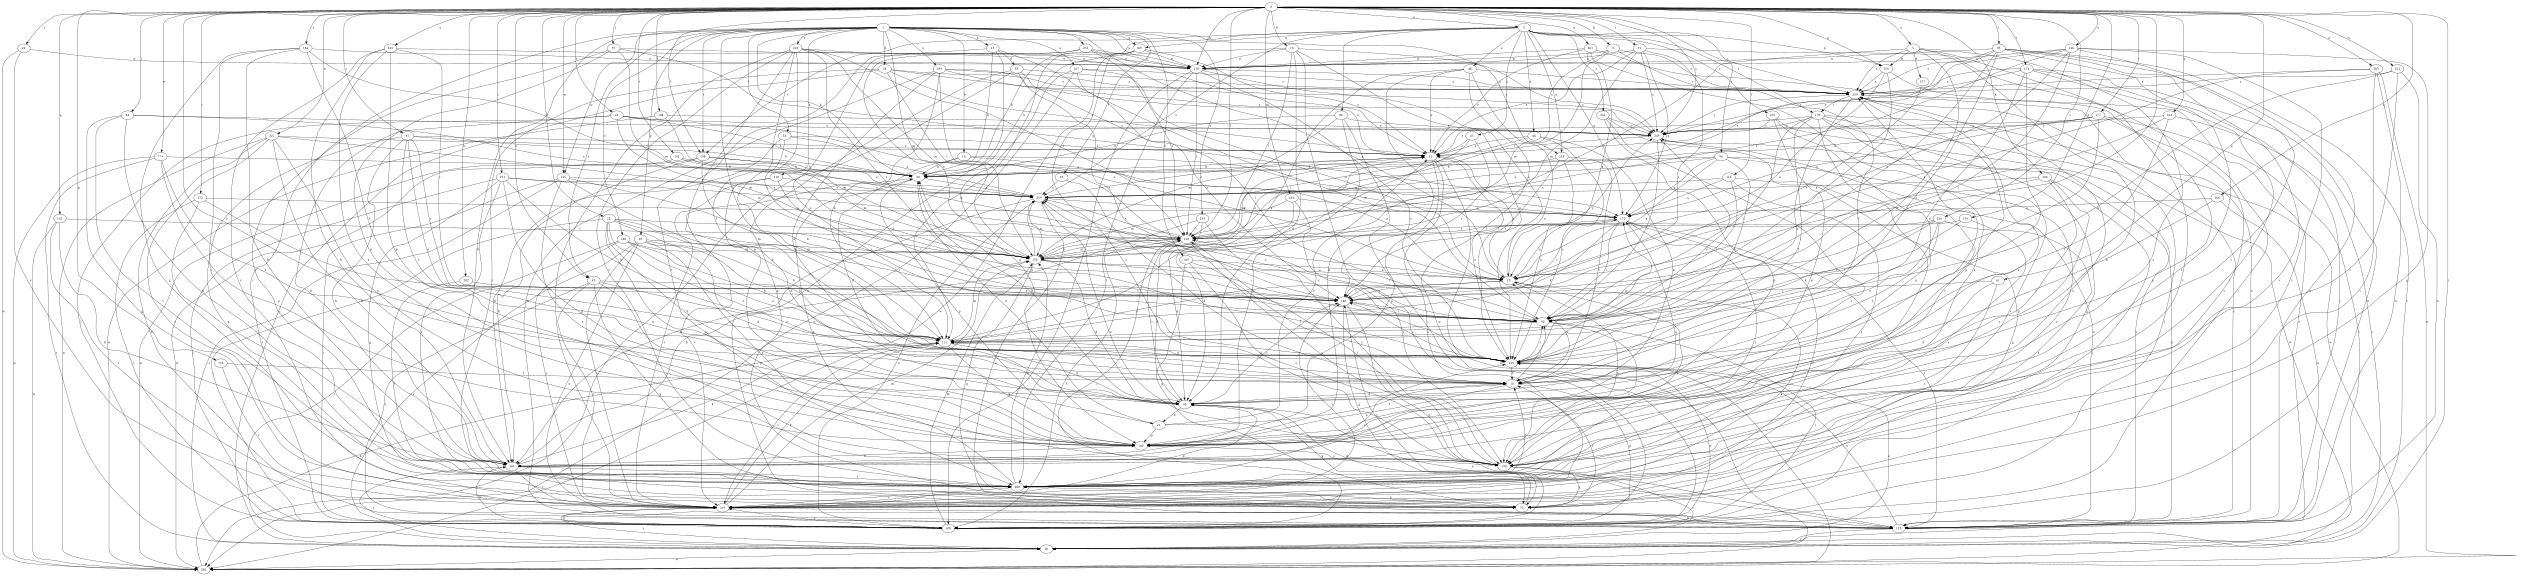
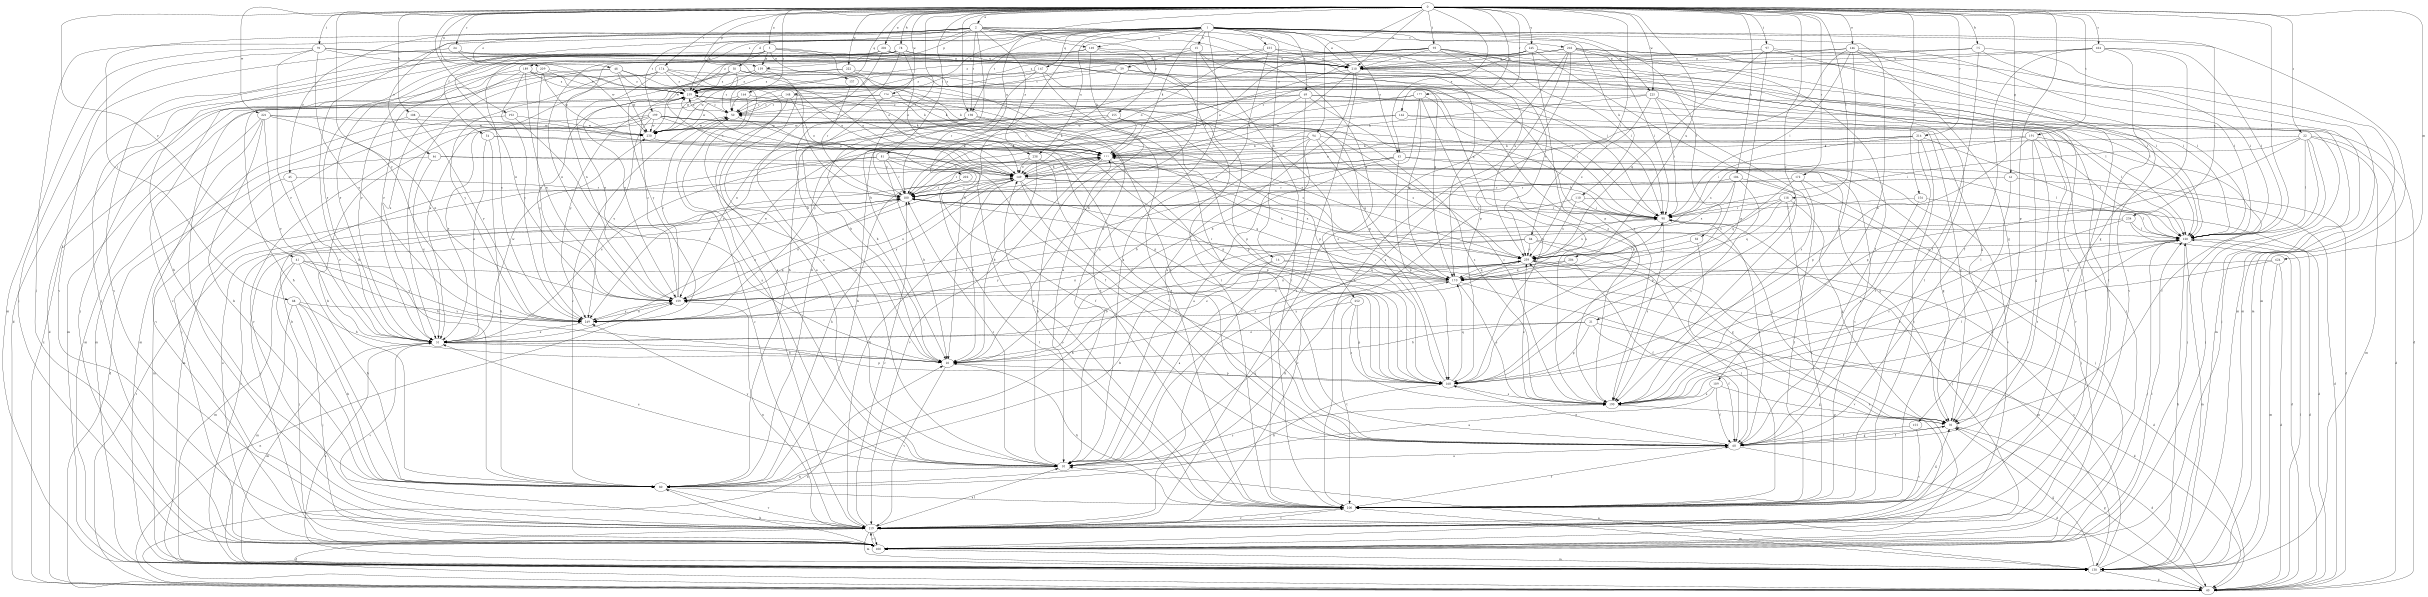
edge "259" -> "199": now "259" -> "30"
edge "40" -> "21": reversed
edge "219" -> "200": added, label "t"
